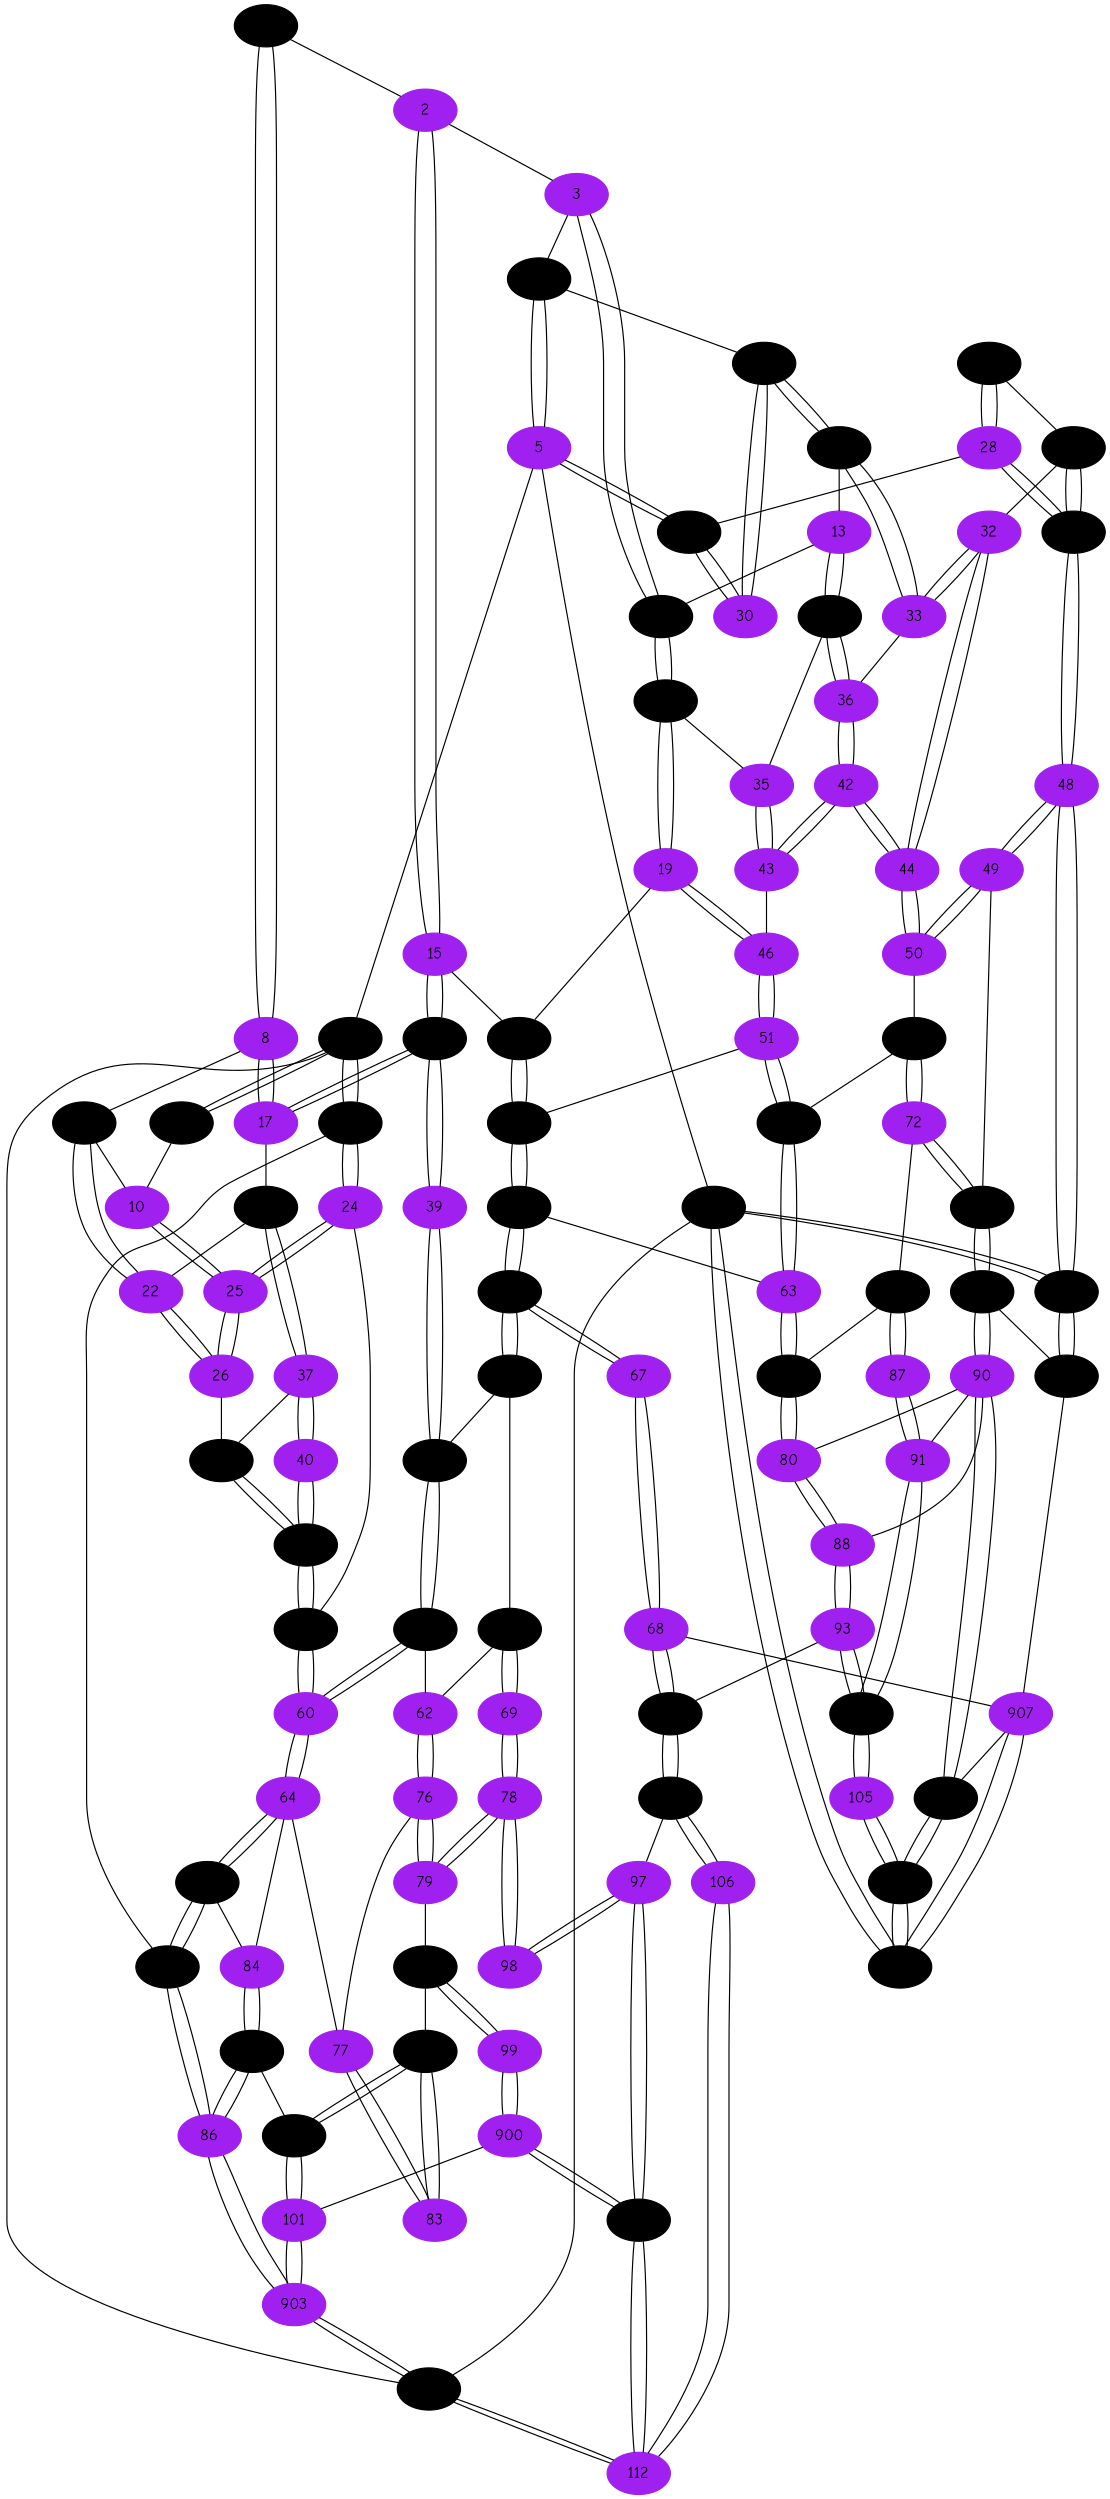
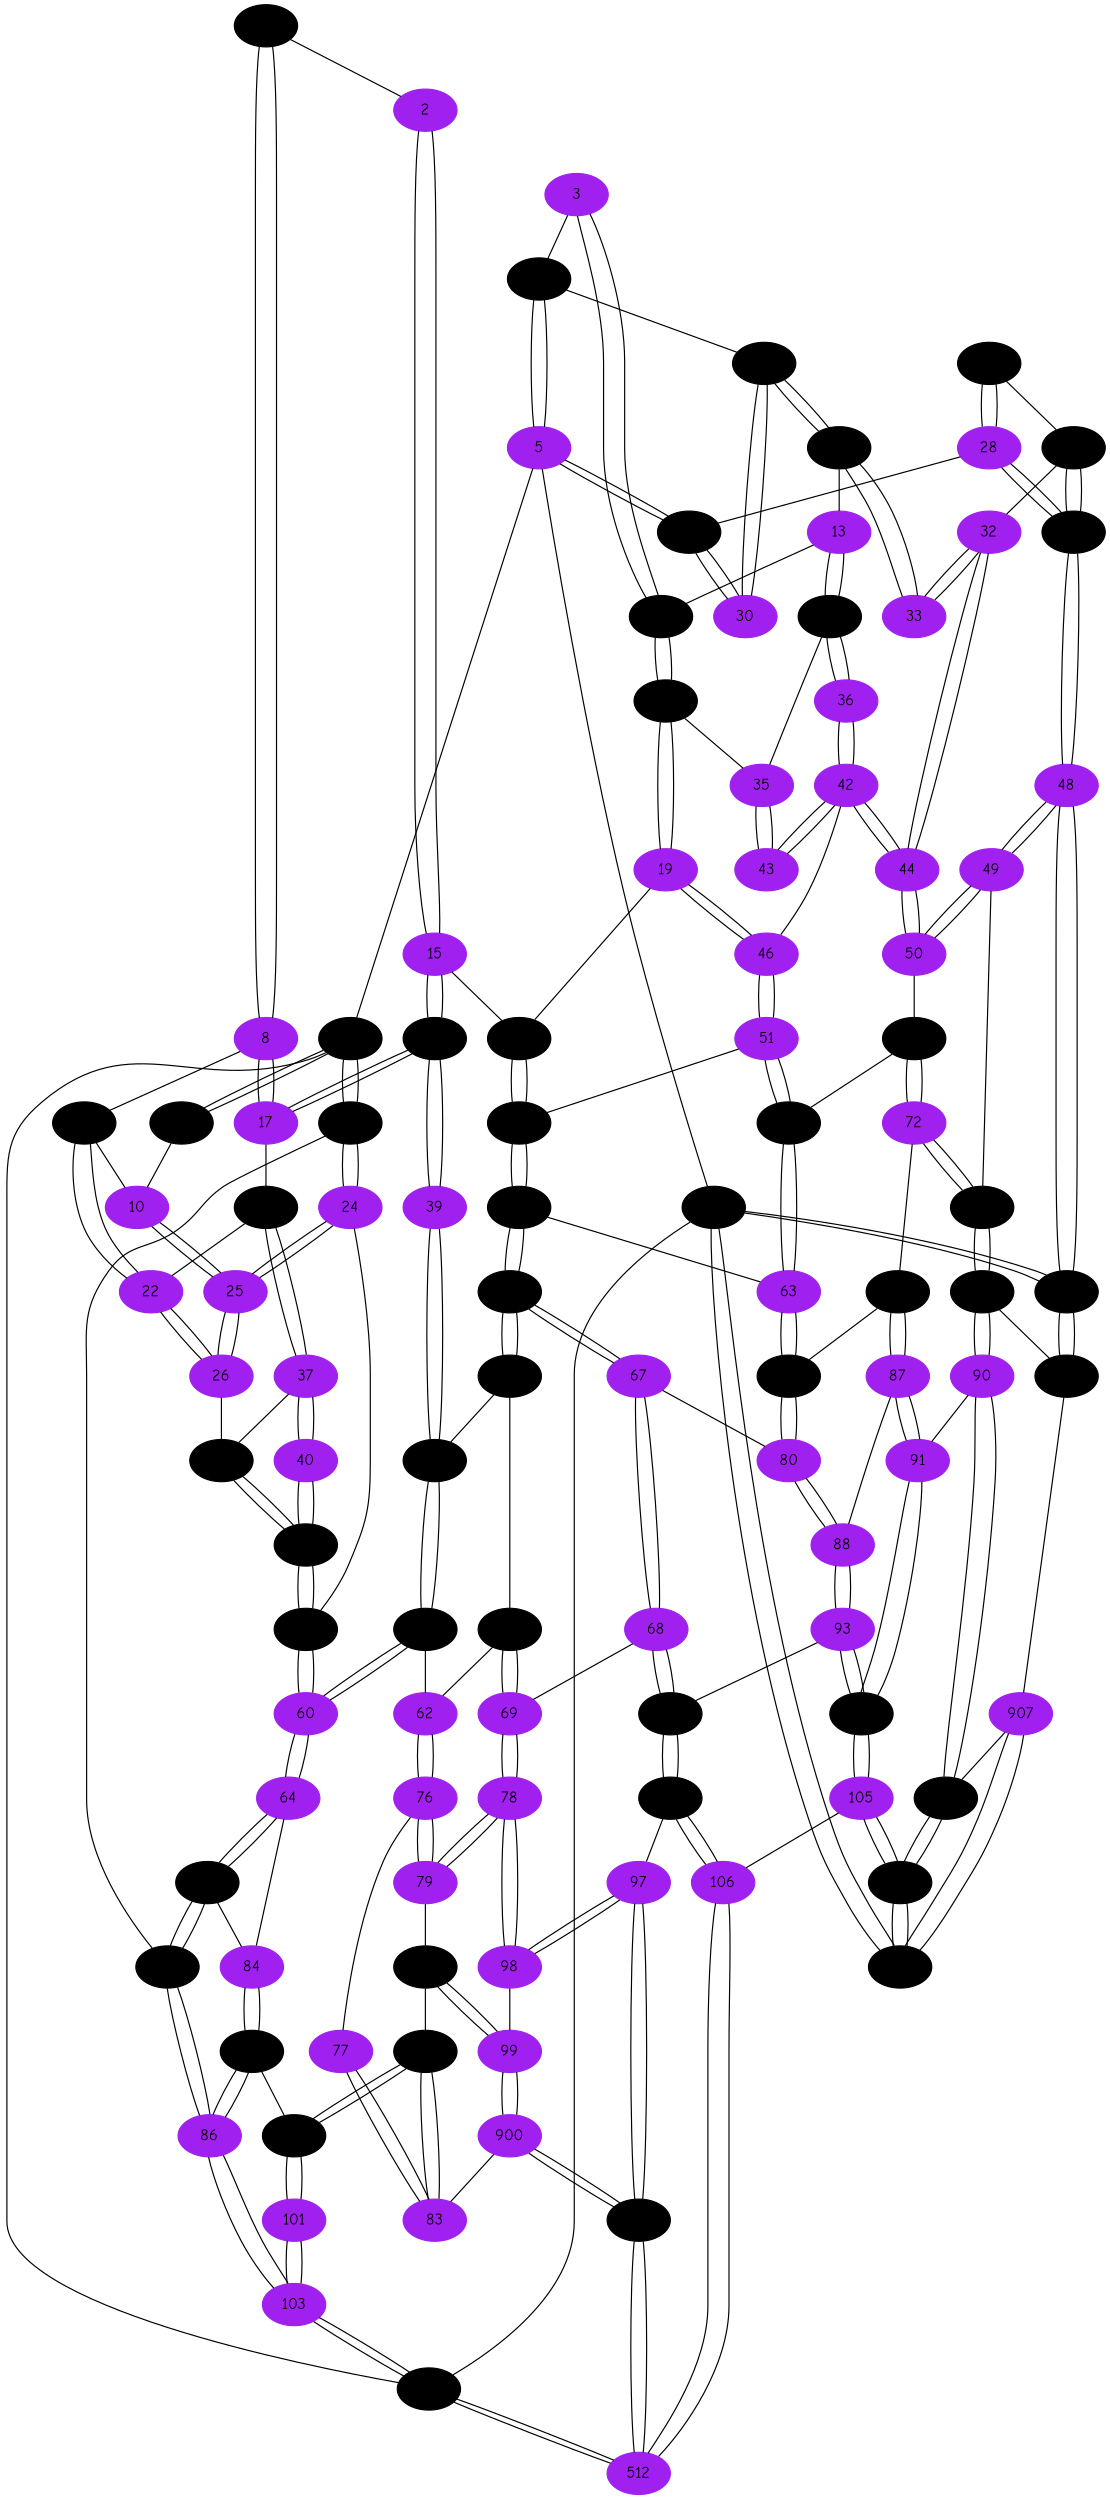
edge "2" -- "3": removed
edge "33" -- "36": removed
edge "43" -- "46": now "42" -- "46"
edge "90" -- "80": now "67" -- "80"
edge "90" -- "88": now "87" -- "88"
edge "68" -- "907": now "68" -- "69"
edge "105" -- "106": added
edge "64" -- "77": removed
edge "98" -- "99": added
edge "900" -- "101": now "900" -- "83"
node "903": label "903" -> "103"
node "112": label "112" -> "512"
